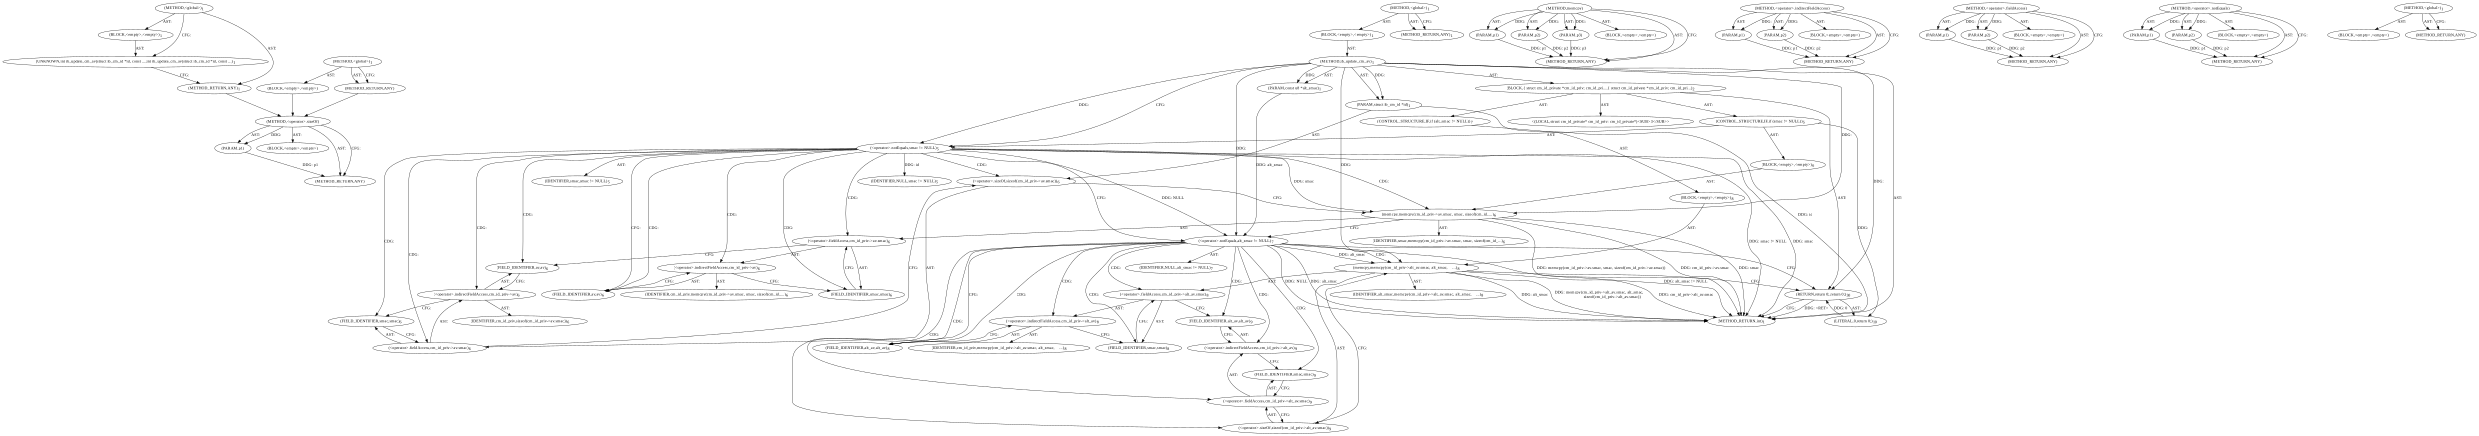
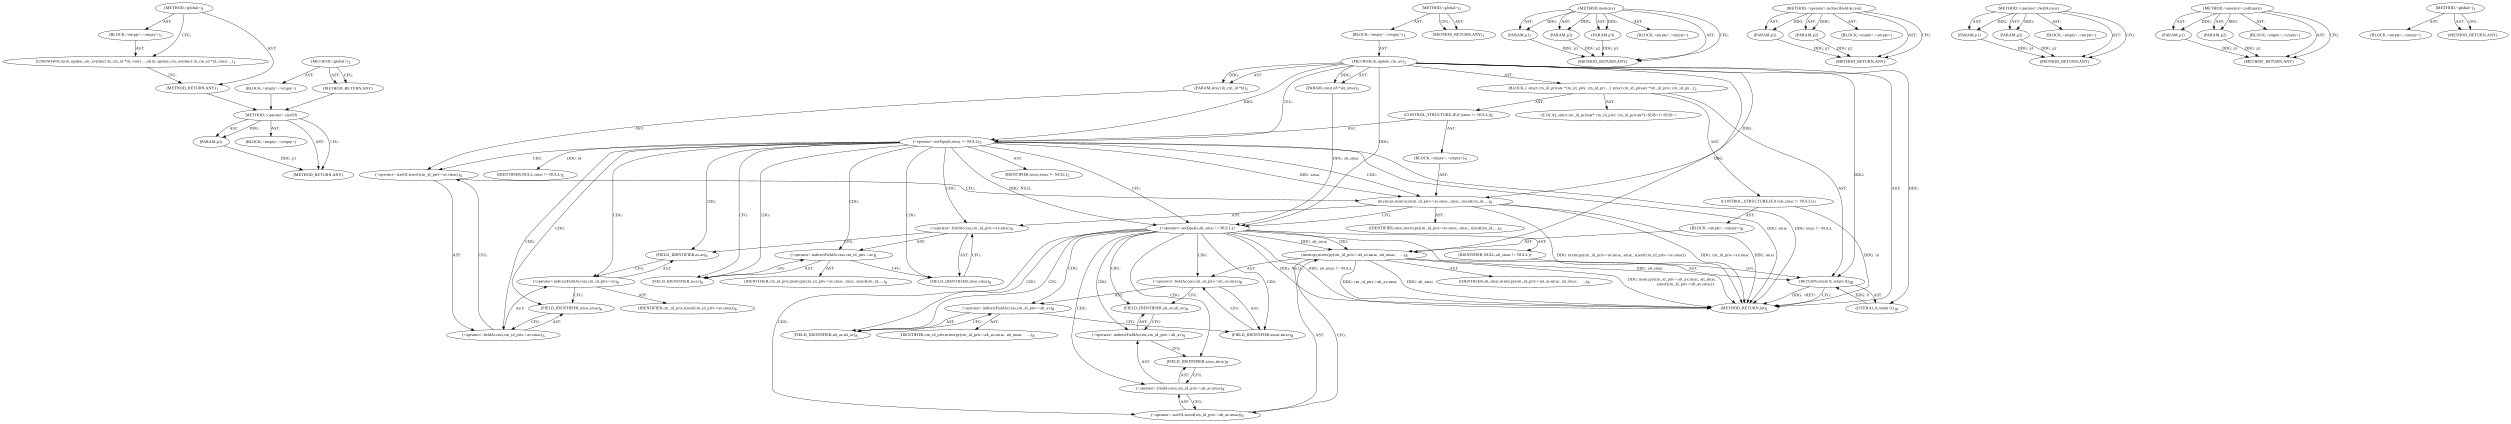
edge "(PARAM,struct ib_cm_id *id)" -> "(METHOD_RETURN,int)": now "(CONTROL_STRUCTURE,IF,if (alt_smac != NULL))" -> "(METHOD_RETURN,int)"
edge "(CONTROL_STRUCTURE,IF,if (smac != NULL))" -> "(LITERAL,0,return 0;)": now "(METHOD,ib_update_cm_av)" -> "(LITERAL,0,return 0;)"
edge "(<operator>.notEquals,alt_smac != NULL)" -> "(RETURN,return 0;,return 0;)": now "(IDENTIFIER,NULL,alt_smac != NULL)" -> "(RETURN,return 0;,return 0;)"
edge "(memcpy,memcpy(cm_id_priv->alt_av.smac, alt_smac,    ...)" -> "(RETURN,return 0;,return 0;)": label "CFG: " -> "AST: "
